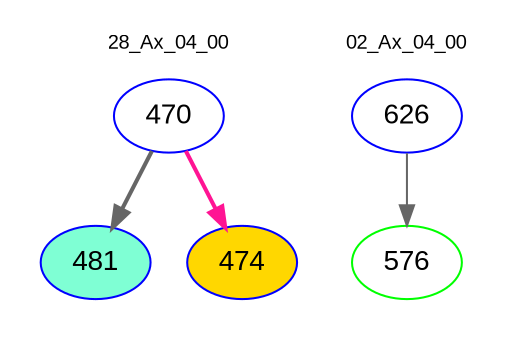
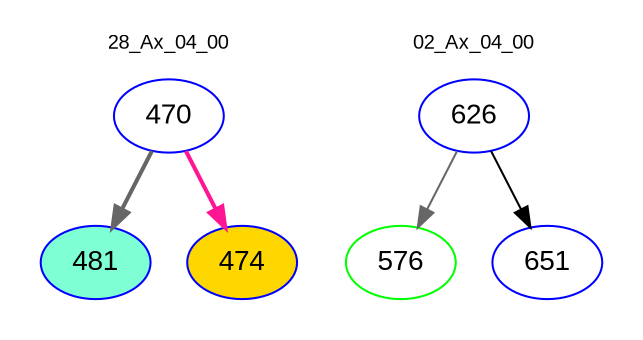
node "651": added
